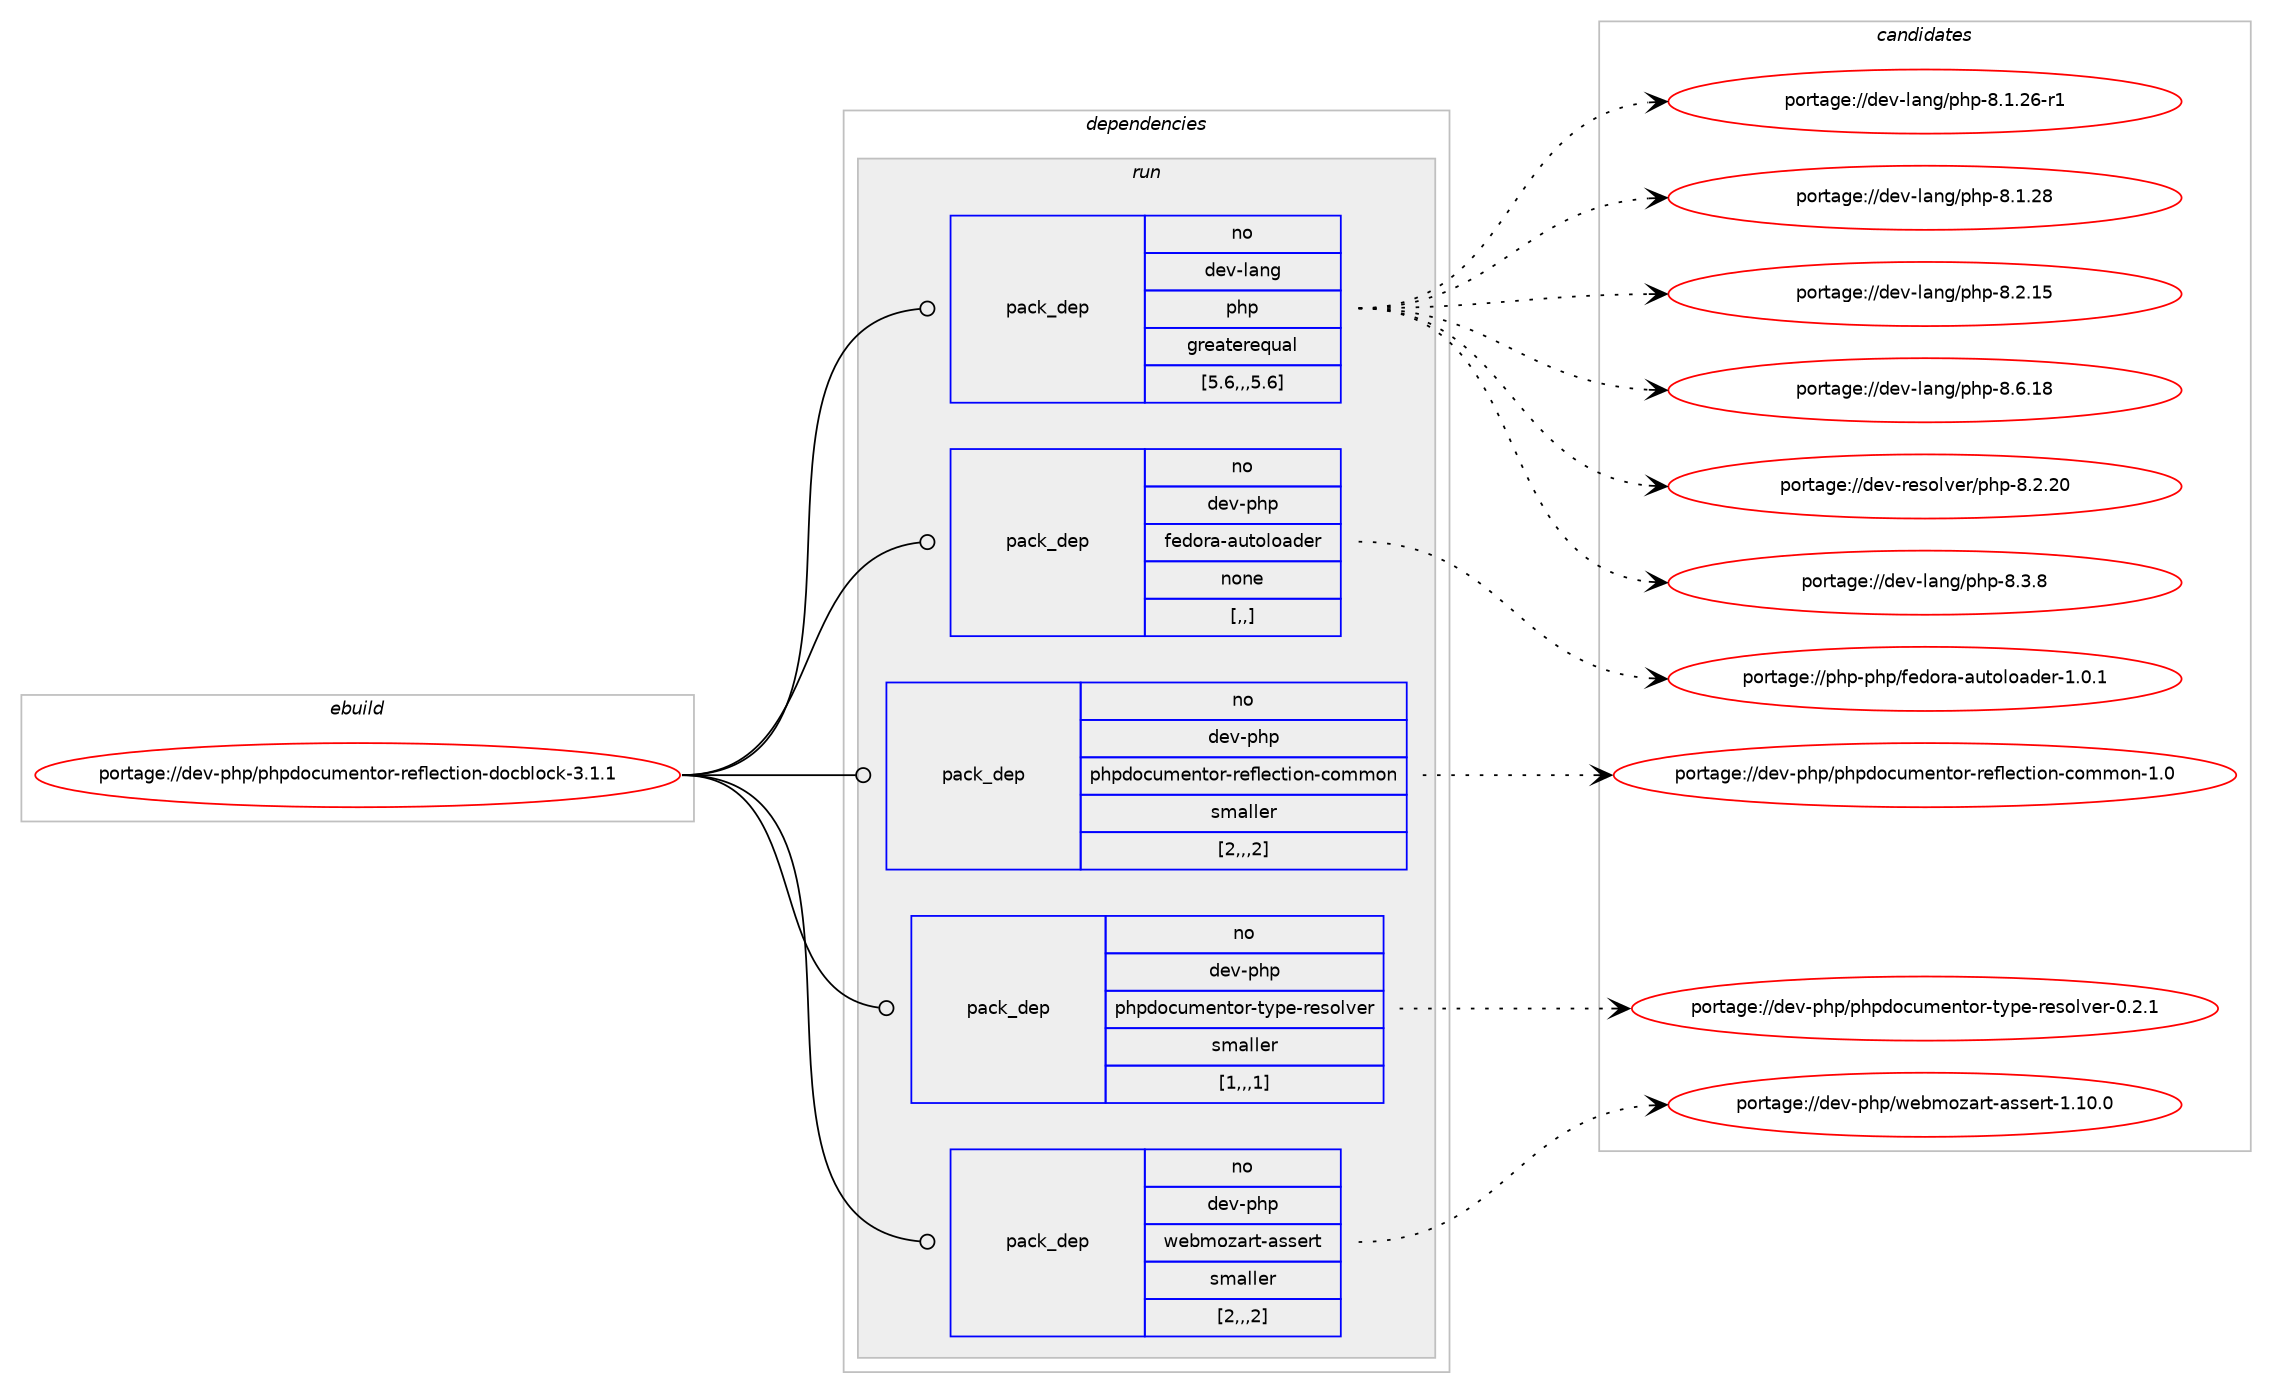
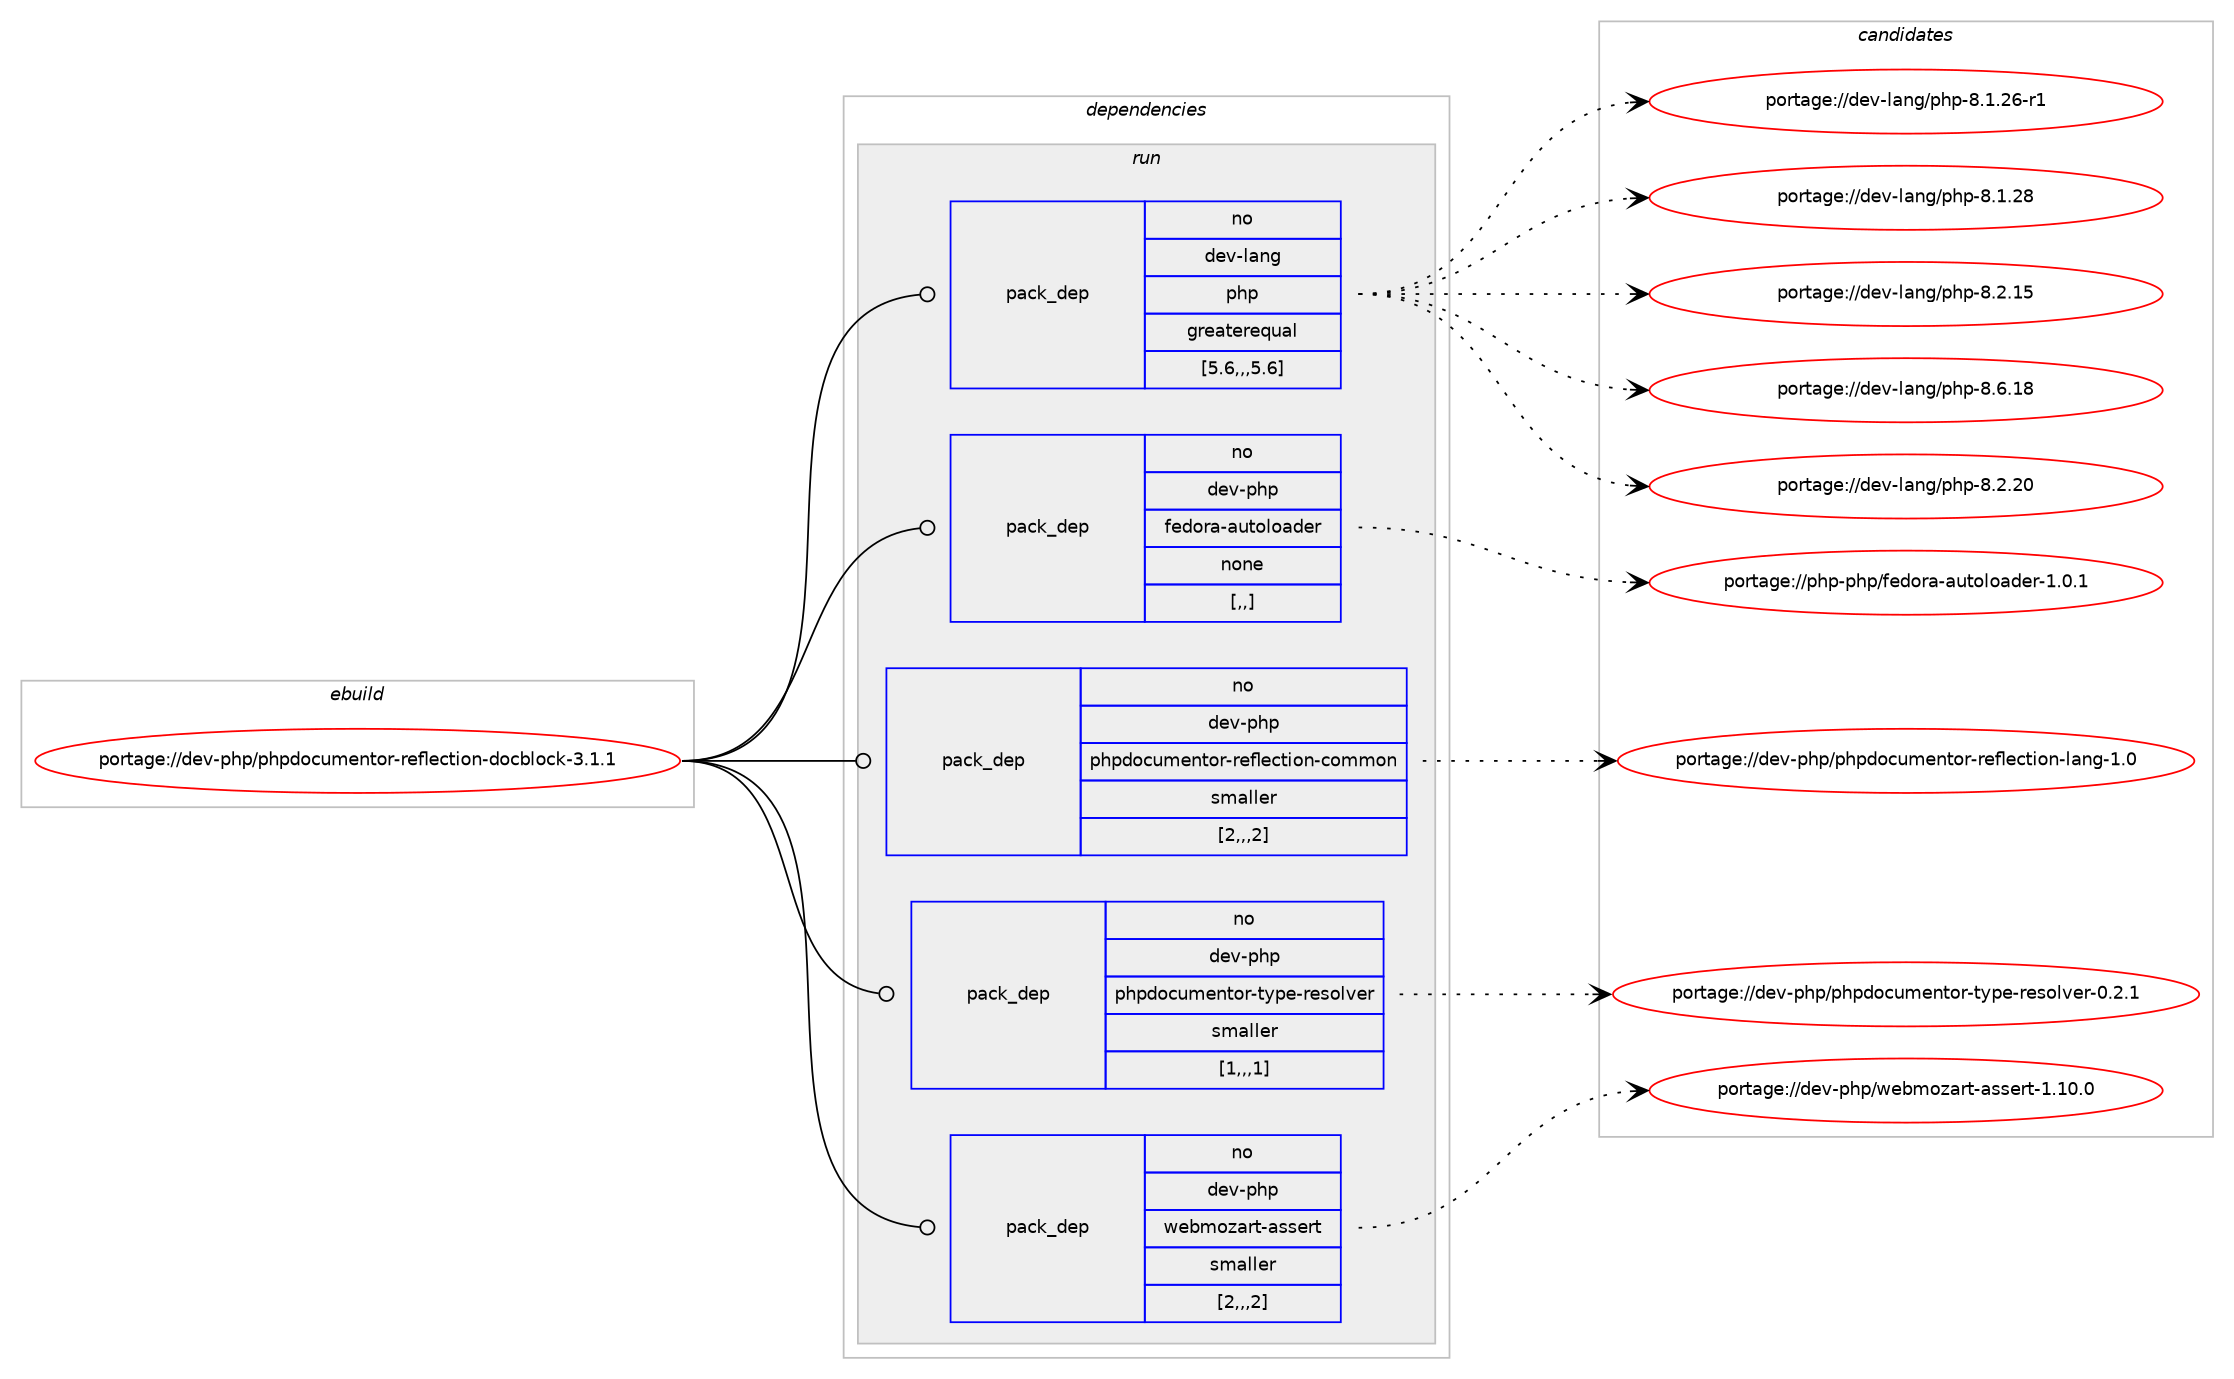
node "portage://dev-resolver/php-8.2.20": label "portage://dev-resolver/php-8.2.20" -> "portage://dev-lang/php-8.2.20"
node "portage://dev-lang/php-8.3.8": removed
node "portage://dev-php/phpdocumentor-reflection-common-1.0": label "portage://dev-php/phpdocumentor-reflection-common-1.0" -> "portage://dev-php/phpdocumentor-reflection-lang-1.0"
